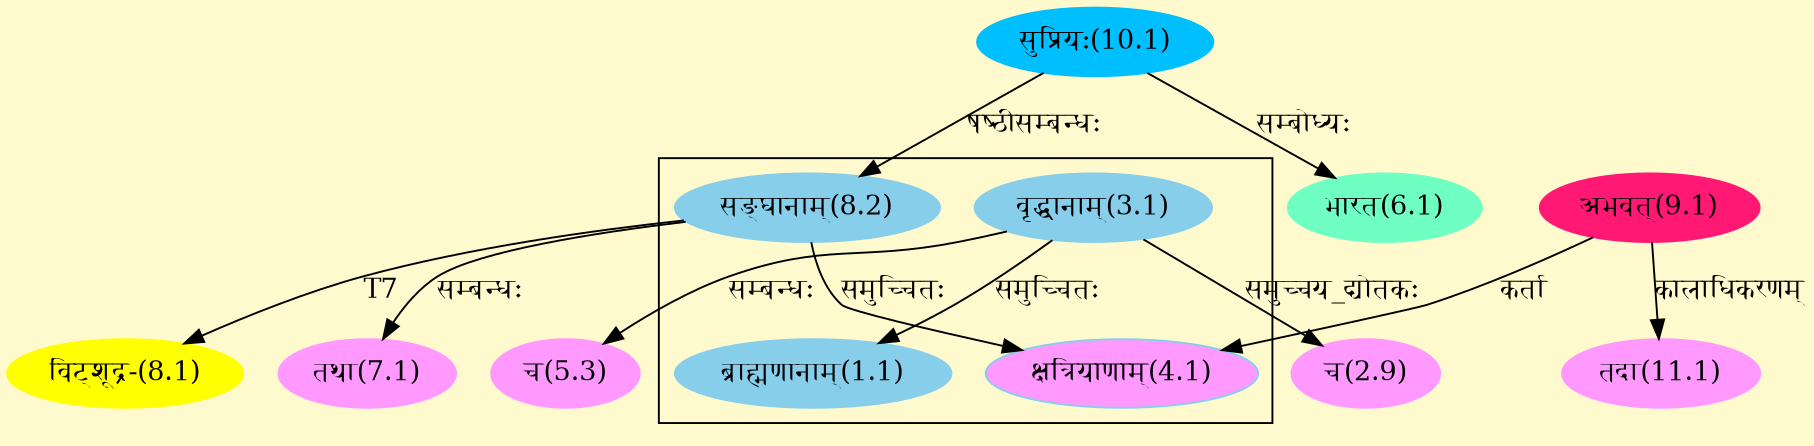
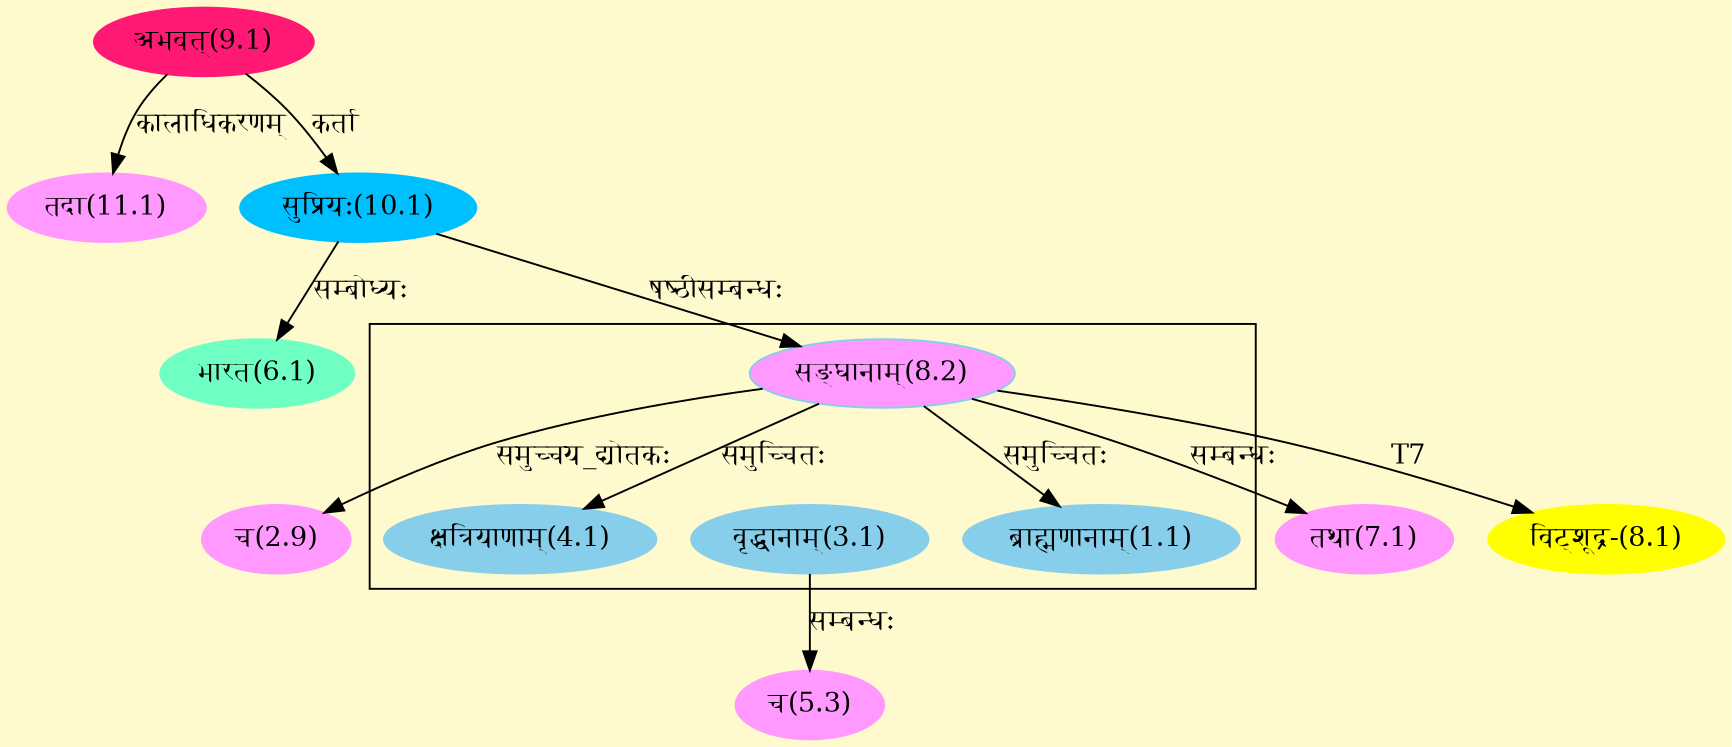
node "सङ्घानाम्(8.2)": fillcolor #87ceeb -> #ff99ff
edge "वृद्धानाम्(3.1)" -> "च(2.9)": now "सङ्घानाम्(8.2)" -> "च(2.9)"
edge "वृद्धानाम्(3.1)" -> "ब्राह्मणानाम्(1.1)": now "सङ्घानाम्(8.2)" -> "ब्राह्मणानाम्(1.1)"
edge "अभवत्(9.1)" -> "क्षत्रियाणाम्(4.1)": now "अभवत्(9.1)" -> "सुप्रियः(10.1)"
node "क्षत्रियाणाम्(4.1)": fillcolor #ff99ff -> #87ceeb
